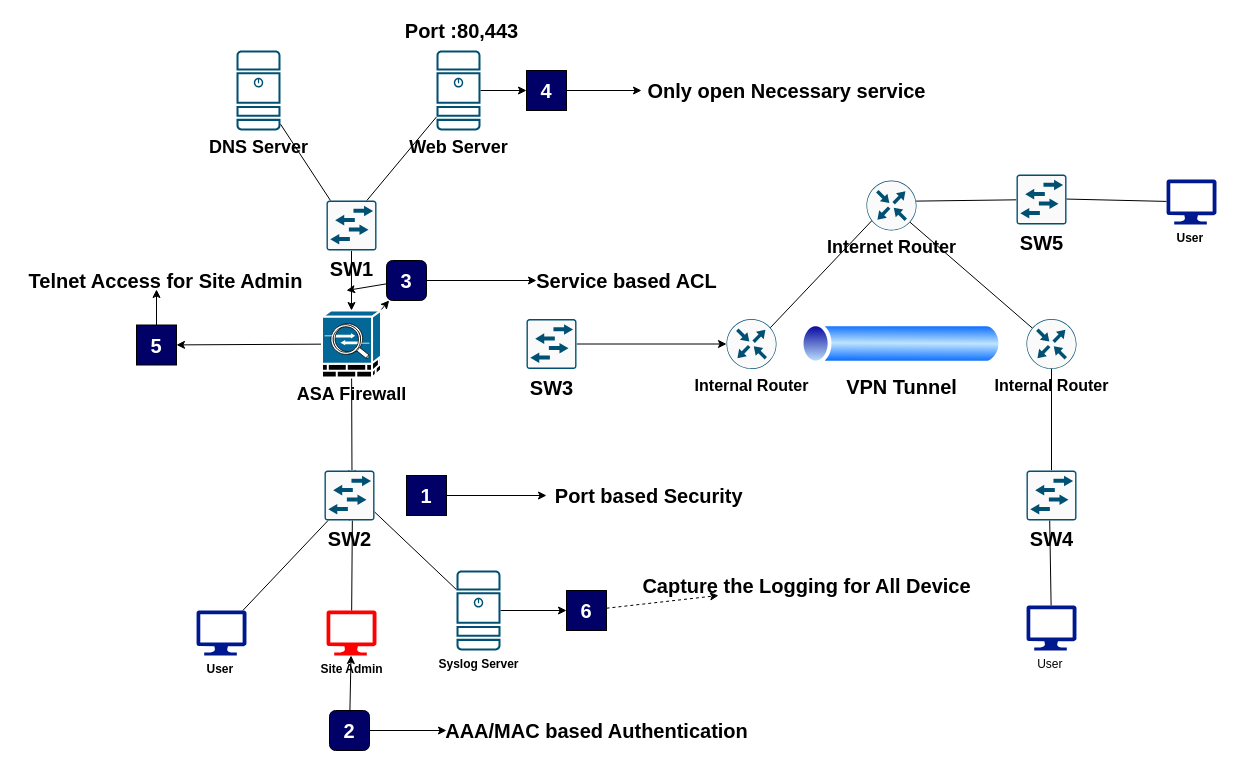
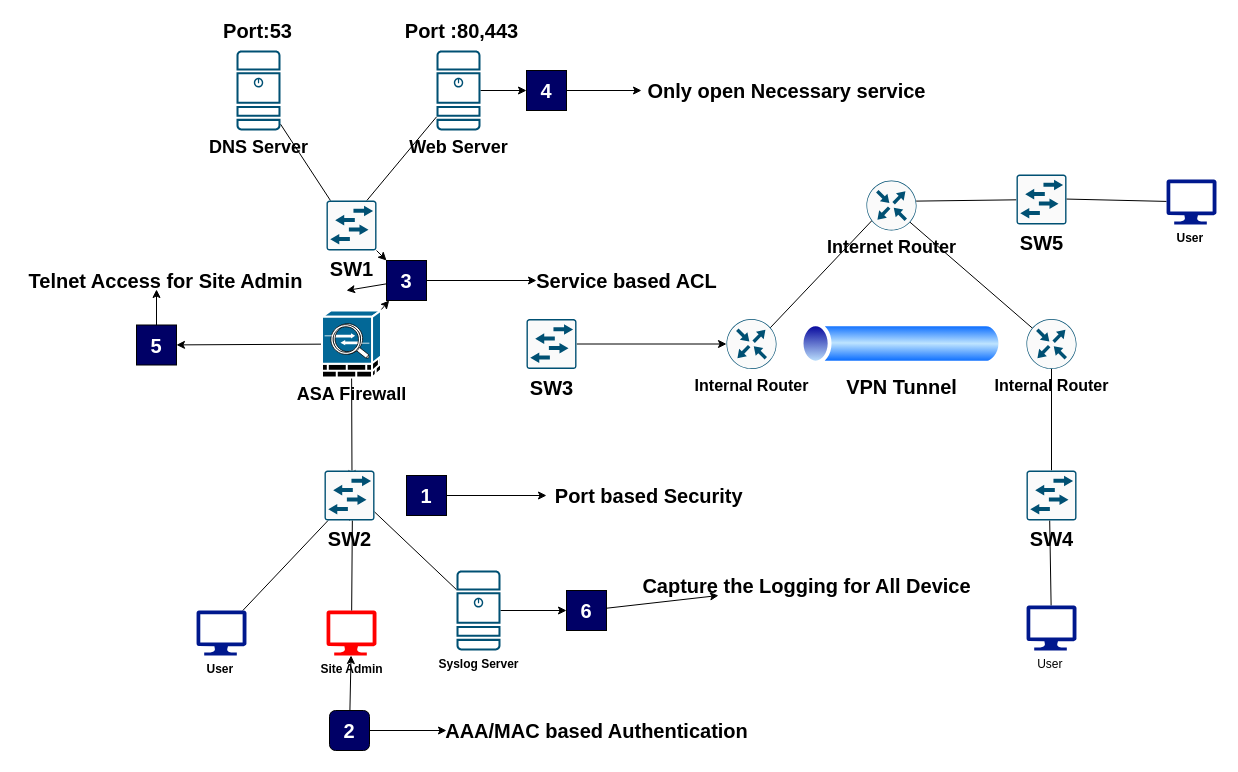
node "Port:53": added
edge "SW1" -> "ASA Firewall": now "SW1" -> "3"
node "3": shape rounded rectangle -> rectangle
edge "6" -> "Capture the Logging for All Device": style dashed -> solid
